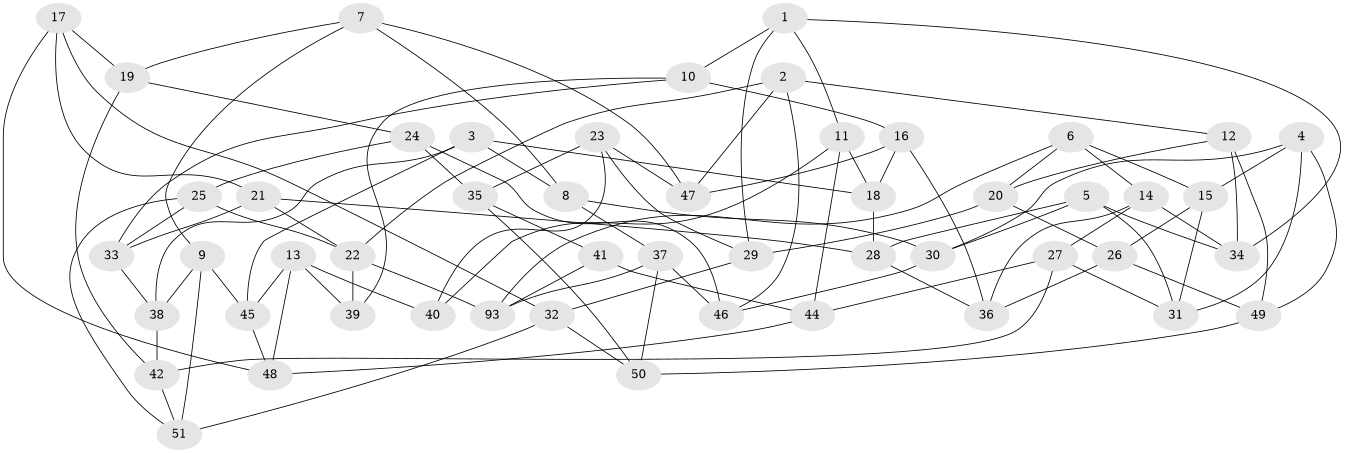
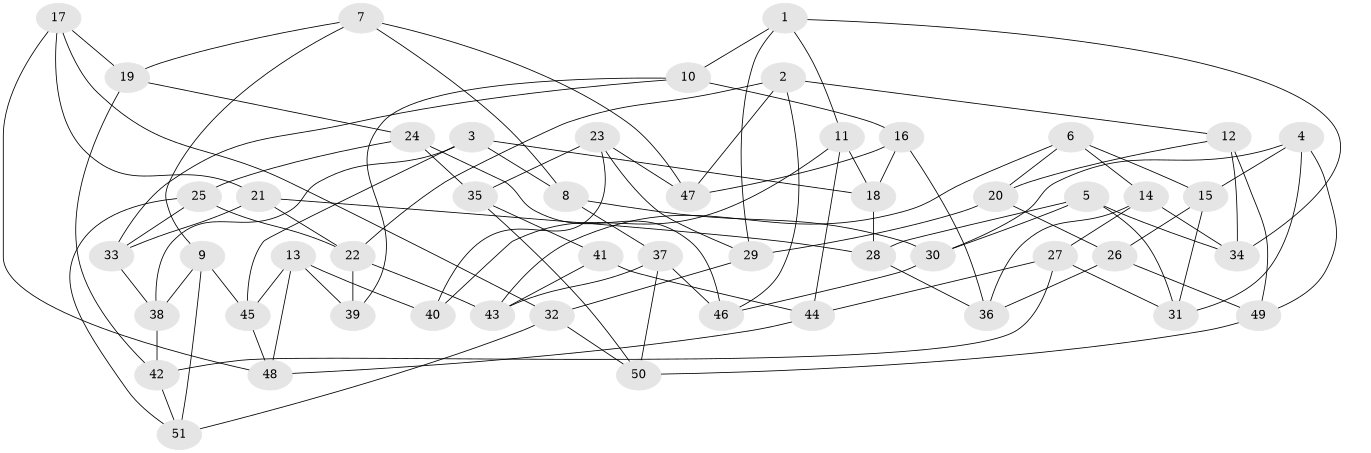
node "93": label "93" -> "43"
